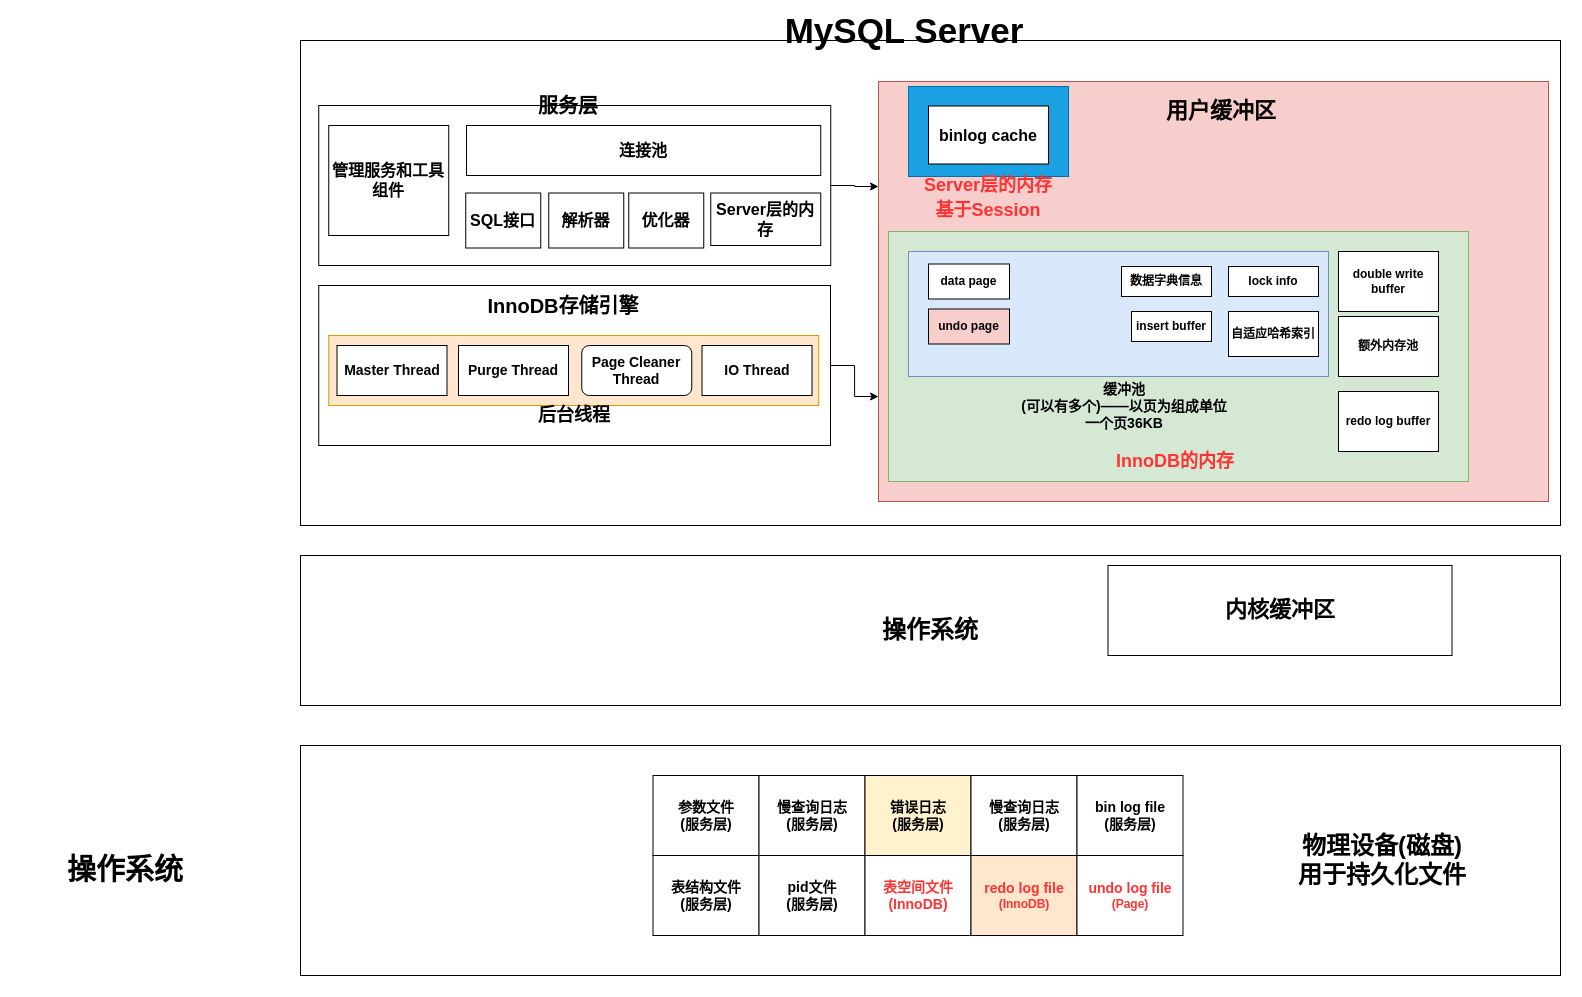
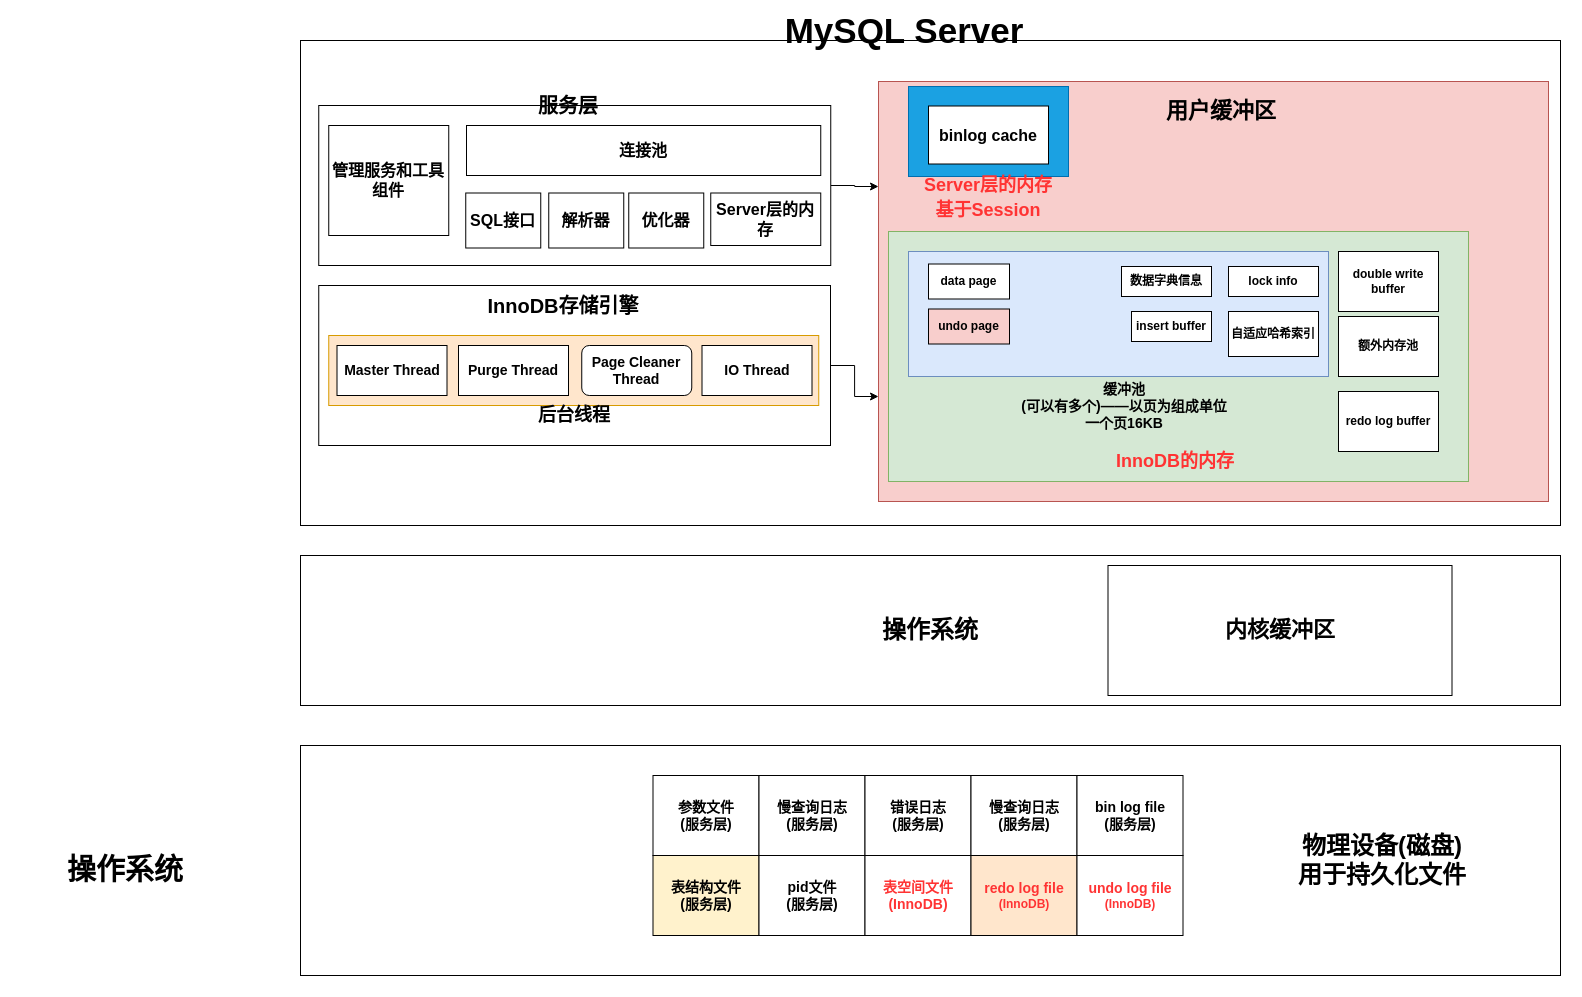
node "缓冲池 (可以有多个)——以页为组成单位 一个页36KB": label "缓冲池 (可以有多个)——以页为组成单位 一个页36KB" -> "缓冲池 (可以有多个)——以页为组成单位 一个页16KB"
node "内核缓冲区": size 344x90 -> 344x130
node "错误日志 (服务层)": fillcolor #fff2cc -> #ffffff
node "表结构文件 (服务层)": fillcolor #ffffff -> #fff2cc
node "undo log file (Page)": label "undo log file (Page)" -> "undo log file (InnoDB)"
